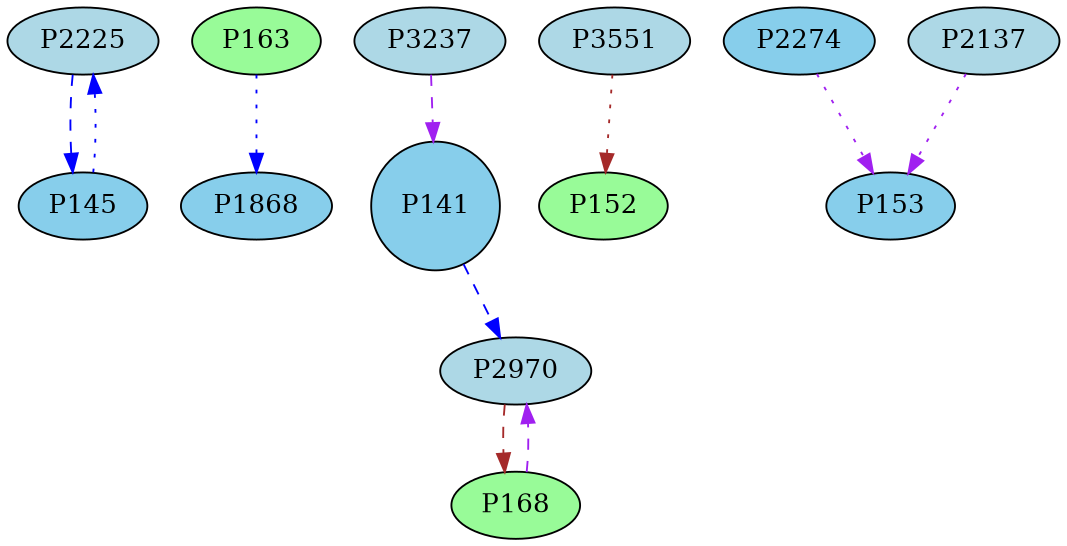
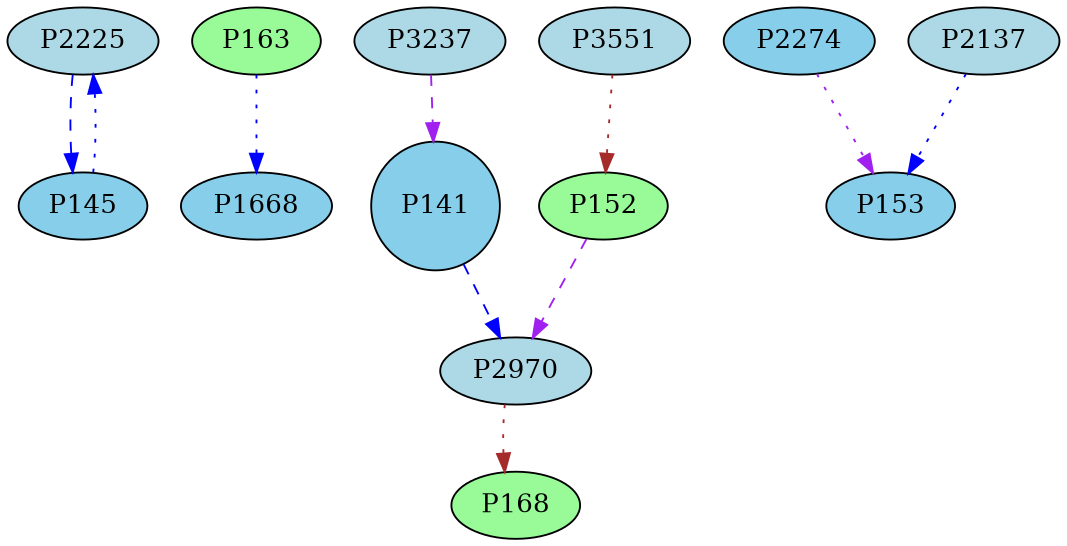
edge "P2137" -> "P153": color purple -> blue
node "P1868": label "P1868" -> "P1668"
edge "P2970" -> "P168": style dashed -> dotted
edge "P168" -> "P2970": now "P152" -> "P2970"
